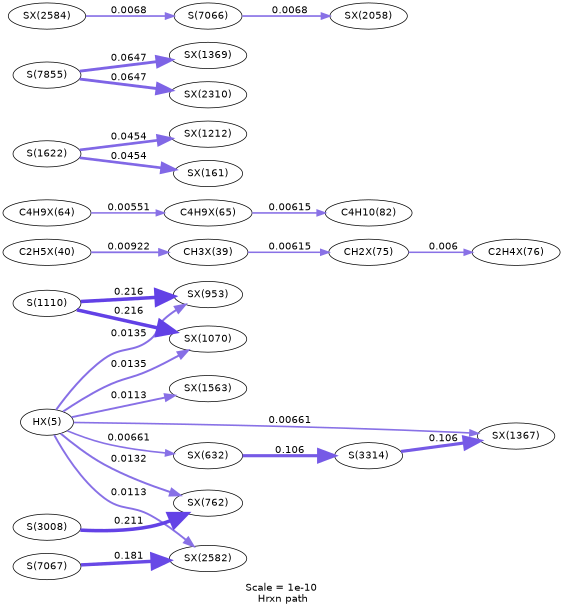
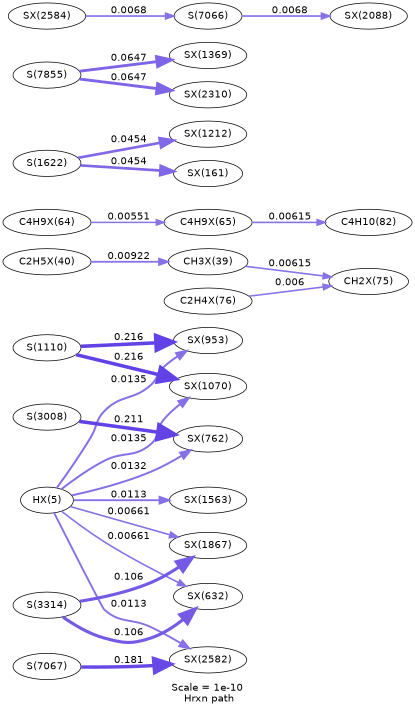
node "SX(2058)": label "SX(2058)" -> "SX(2088)"
edge "CH2X(75)" -> "C2H4X(76)": reversed
node "SX(1367)": label "SX(1367)" -> "SX(1867)"
edge "SX(632)" -> "S(3314)": reversed
